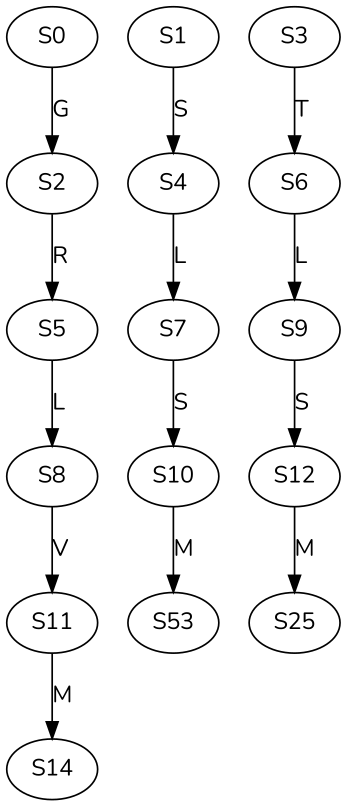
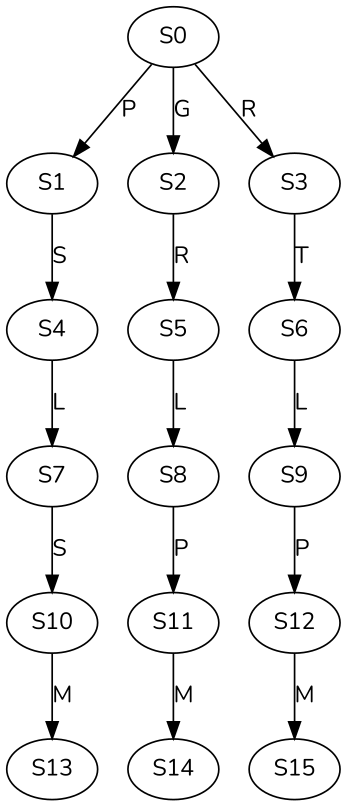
edge "S0" -> "S1": added, label "P"
edge "S0" -> "S3": added, label "R"
edge "S9" -> "S12": label "S" -> "P"
edge "S8" -> "S11": label "V" -> "P"
node "S53": label "S53" -> "S13"
node "S25": label "S25" -> "S15"
